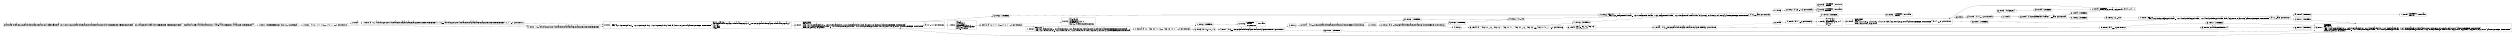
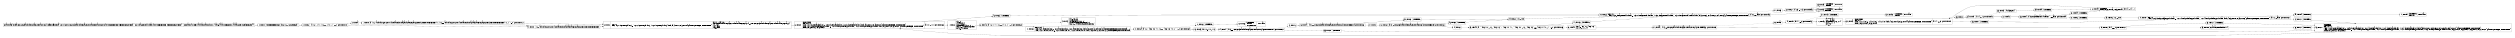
node "9: 0x0045": text "r9.setLimit(16)" -> "r9.readUnsignedLongToLong(16)"
